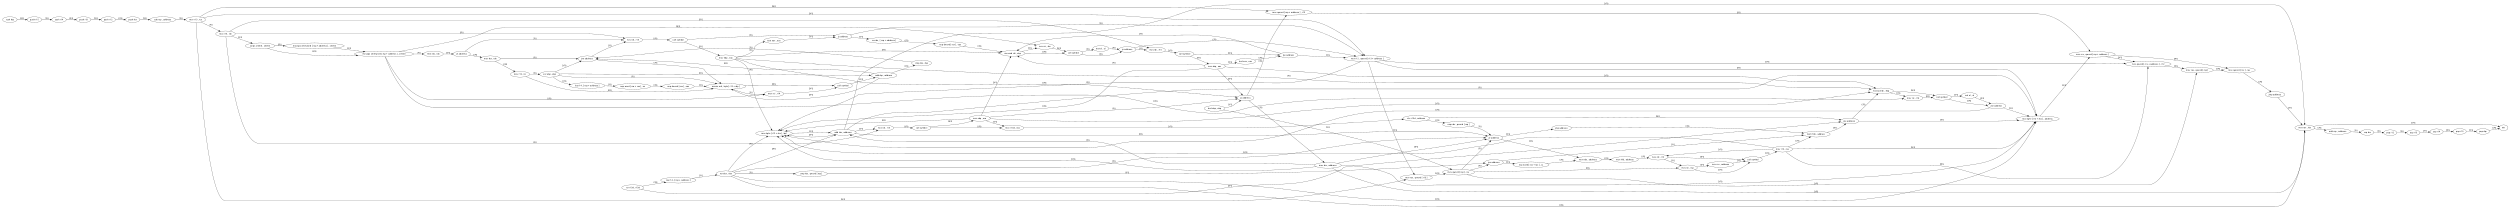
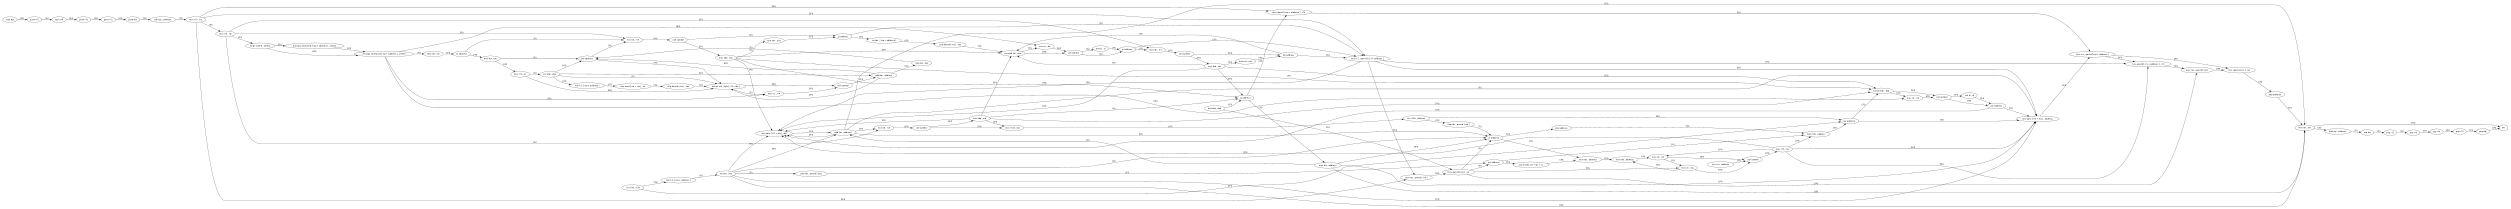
edge "mov rbx , address" -> "mov byte [ r12 + rbx ] , bpl": removed, label "DFG"
edge "mov rsi , rsp" -> "mov rcx , address": now "mov rsi , rsp" -> "mov r8d , address"
